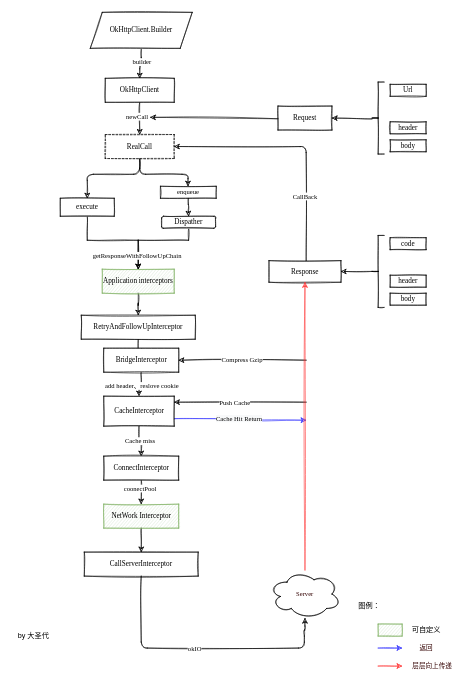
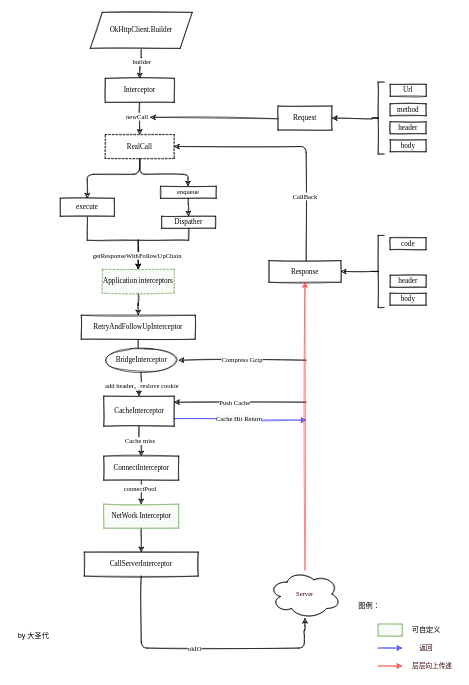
node "OkHttpClient": label "OkHttpClient" -> "Interceptor"
node "method": added
node "Dispather": shape rounded rectangle -> rectangle
node "Application interceptors": style solid -> dashed
node "BridgeInterceptor": shape rectangle -> ellipse
